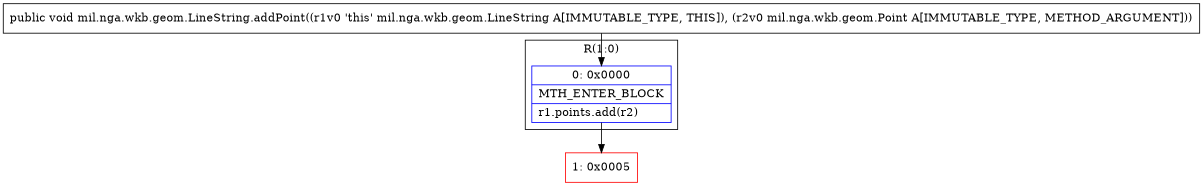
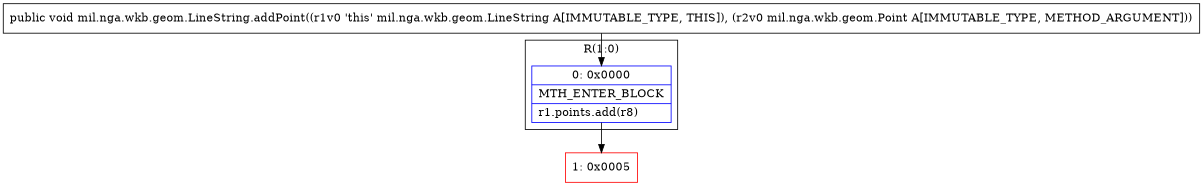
node "0: 0x0000": text "r1.points.add(r2)" -> "r1.points.add(r8)"
